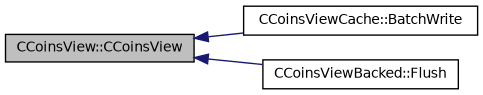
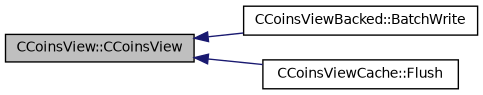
node "CCoinsViewCache::BatchWrite": label "CCoinsViewCache::BatchWrite" -> "CCoinsViewBacked::BatchWrite"
node "CCoinsViewBacked::Flush": label "CCoinsViewBacked::Flush" -> "CCoinsViewCache::Flush"
